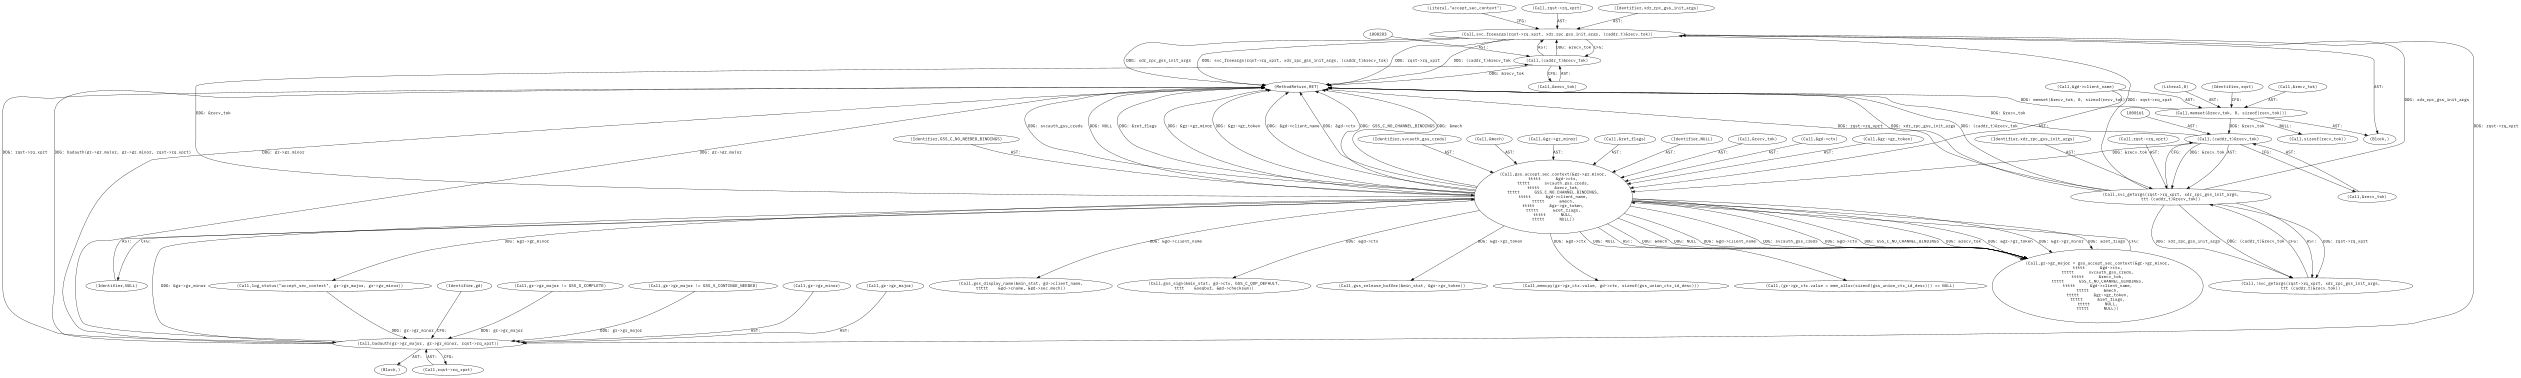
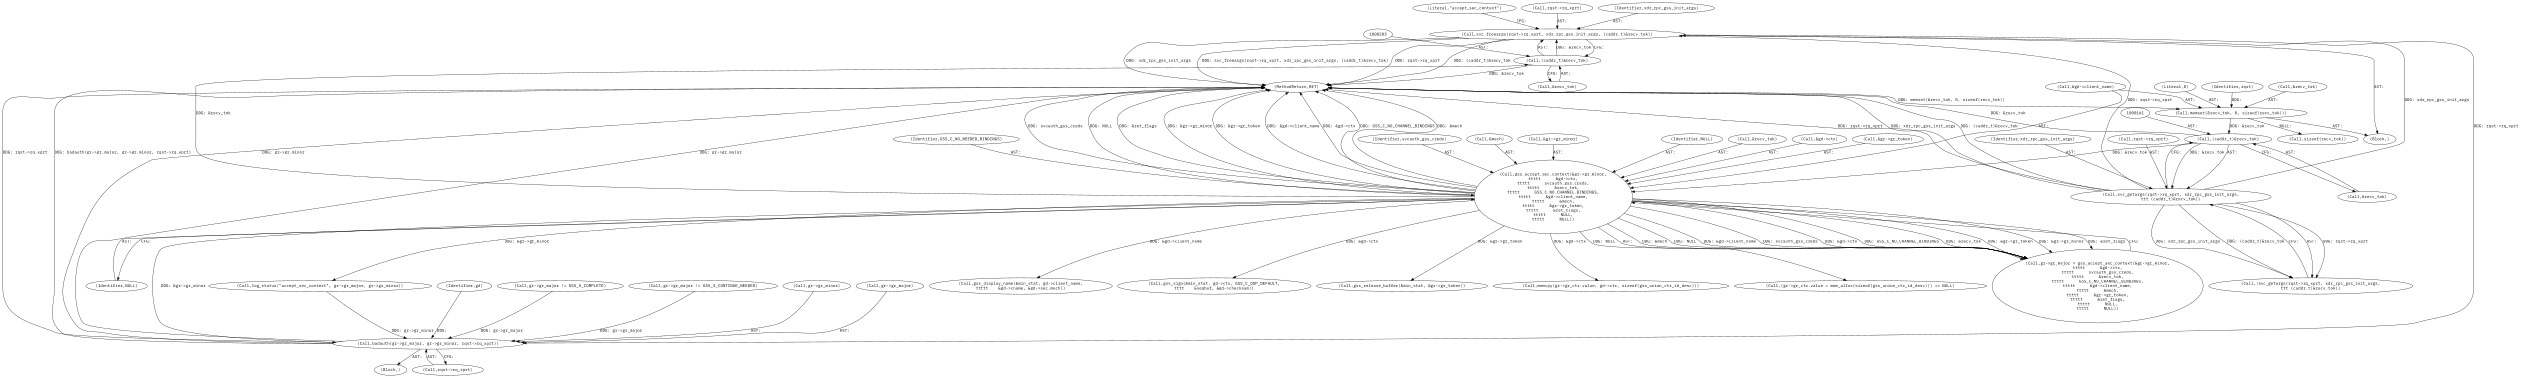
edge "(Call,memset(&recv_tok, 0, sizeof(recv_tok)))" -> "(MethodReturn,RET)": reversed
edge "(Identifier,rqst)" -> "(Call,memset(&recv_tok, 0, sizeof(recv_tok)))": label "CFG: " -> "DDG: "
node "(Call,&ret_flags)": removed
edge "(Identifier,gd)" -> "(Call,badauth(gr->gr_major, gr->gr_minor, rqst->rq_xprt))": label "CFG: " -> "DDG: "
